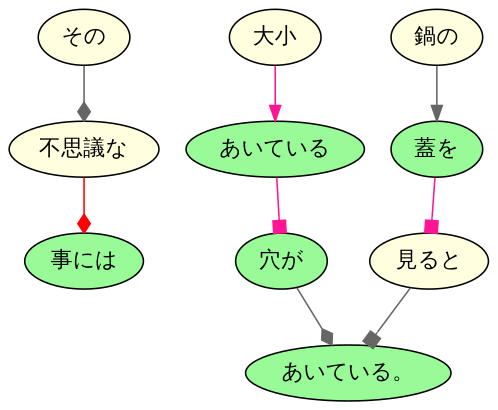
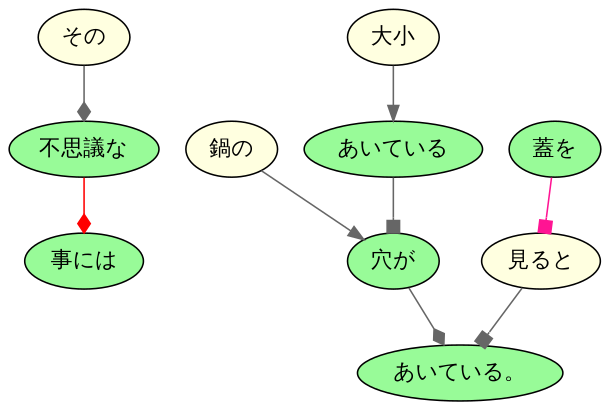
edge "大小" -> "あいている": color deeppink -> gray40
edge "鍋の" -> "蓋を": now "鍋の" -> "穴が"
node "不思議な": fillcolor lightyellow -> palegreen
edge "あいている" -> "穴が": color deeppink -> gray40
